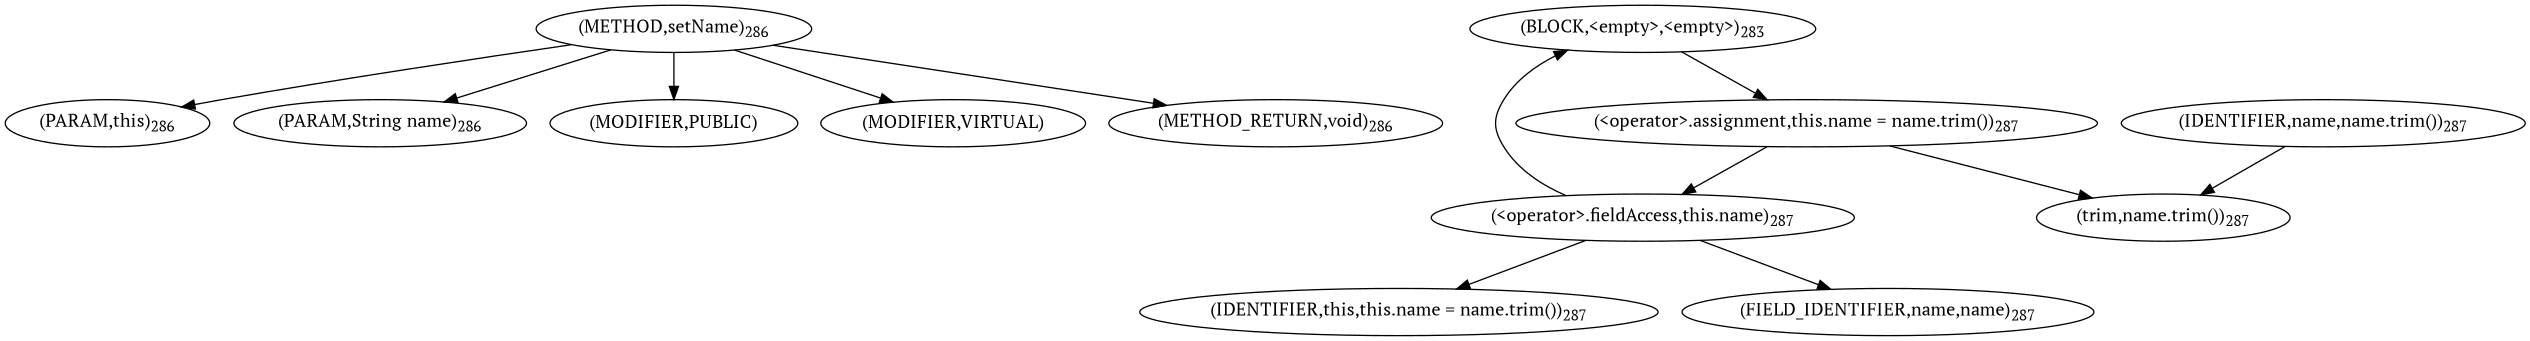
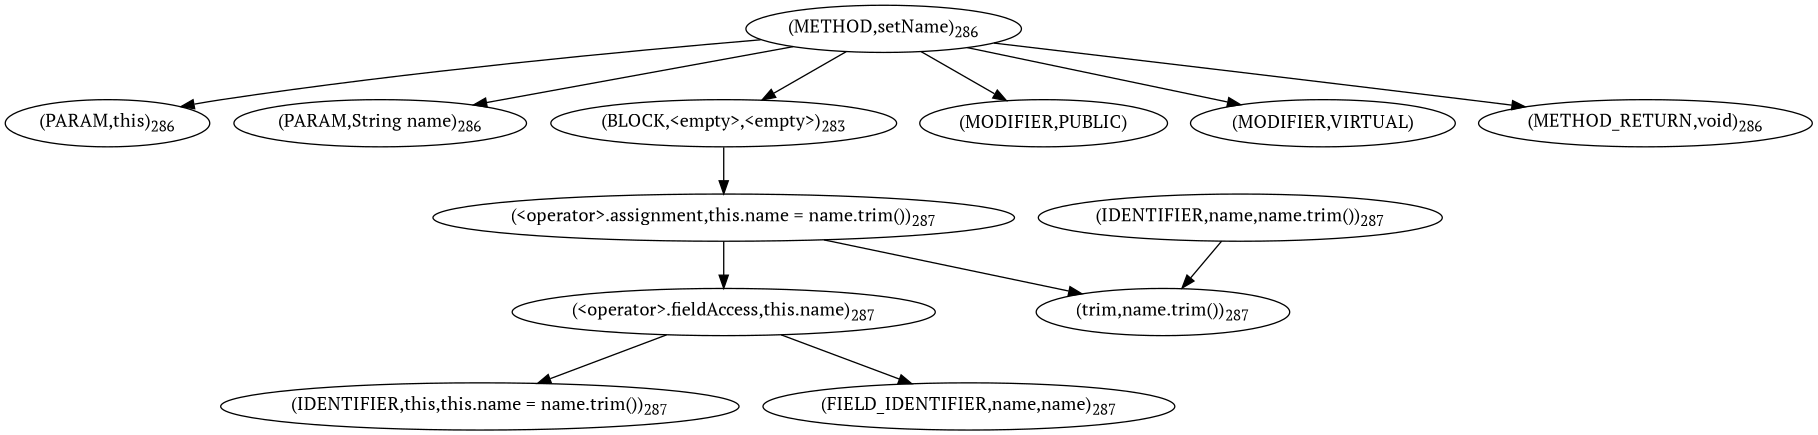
edge "(<operator>.fieldAccess,this.name)" -> "(BLOCK,<empty>,<empty>)": now "(METHOD,setName)" -> "(BLOCK,<empty>,<empty>)"
